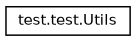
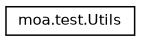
node "test.test.Utils": label "test.test.Utils" -> "moa.test.Utils"
